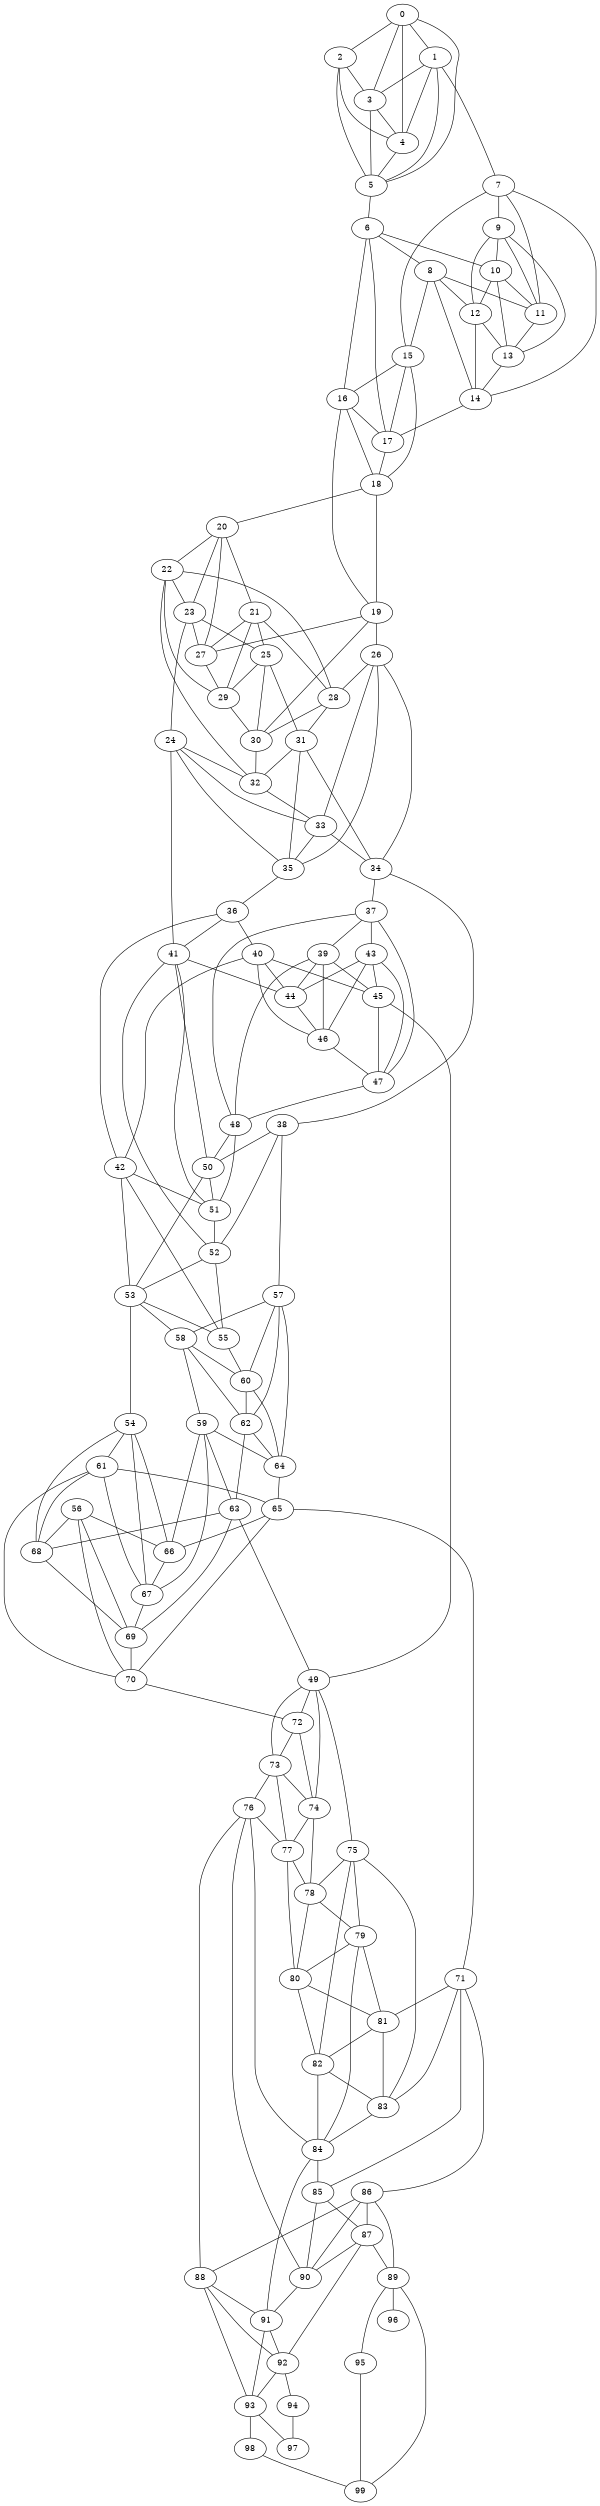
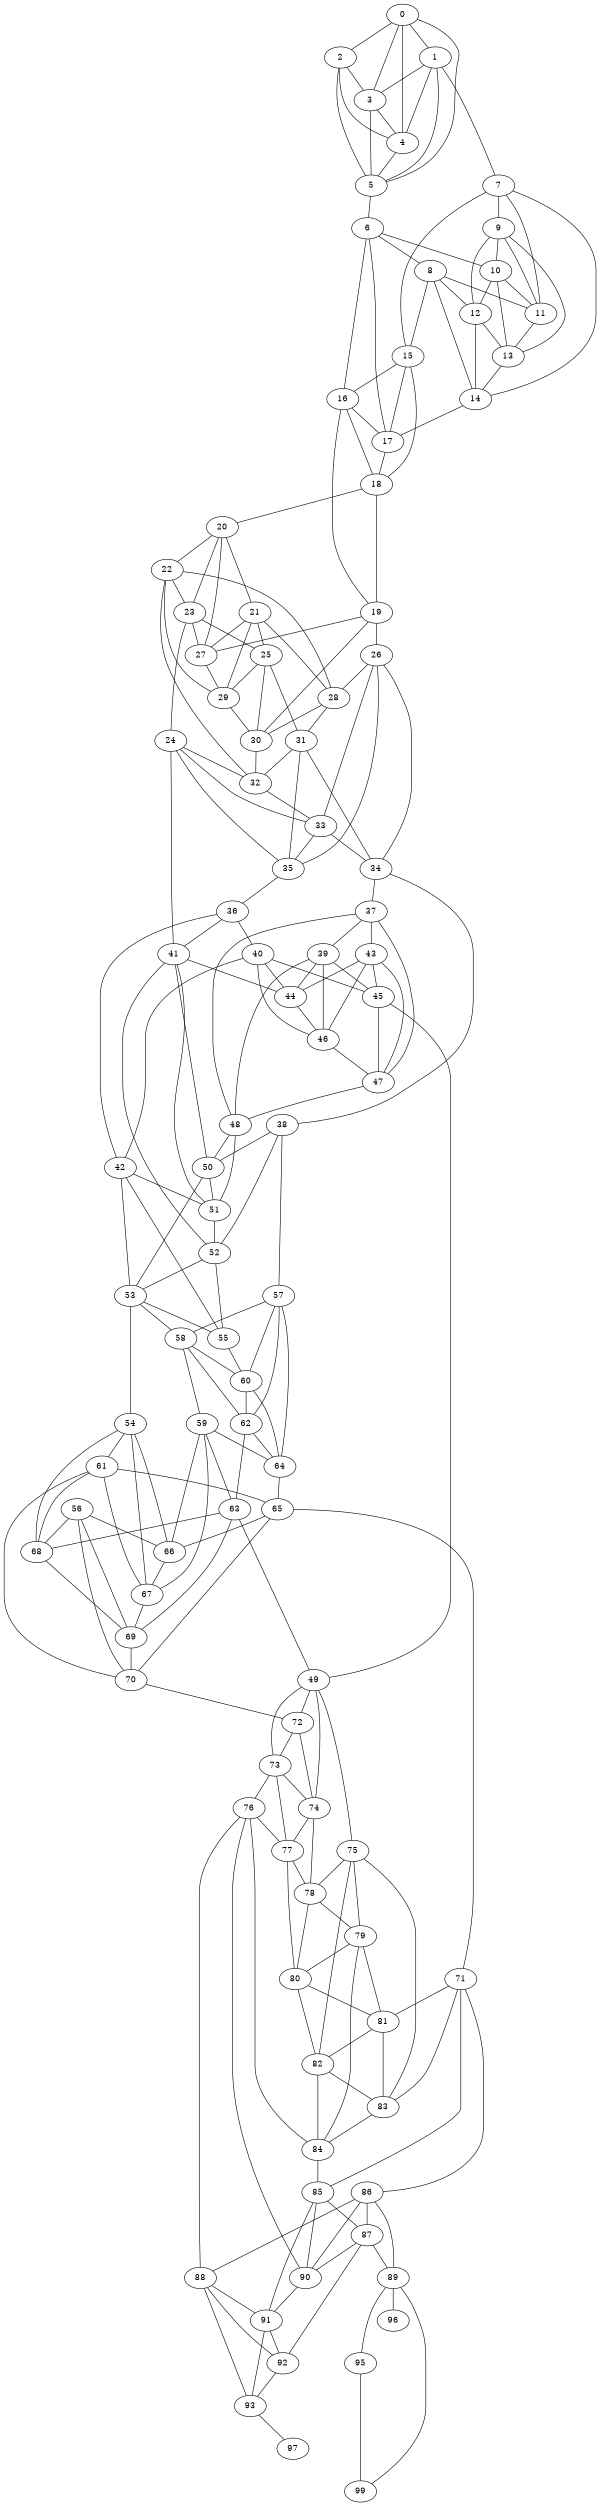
edge "84" -- "91": now "85" -- "91"
node "94": removed
node "98": removed
